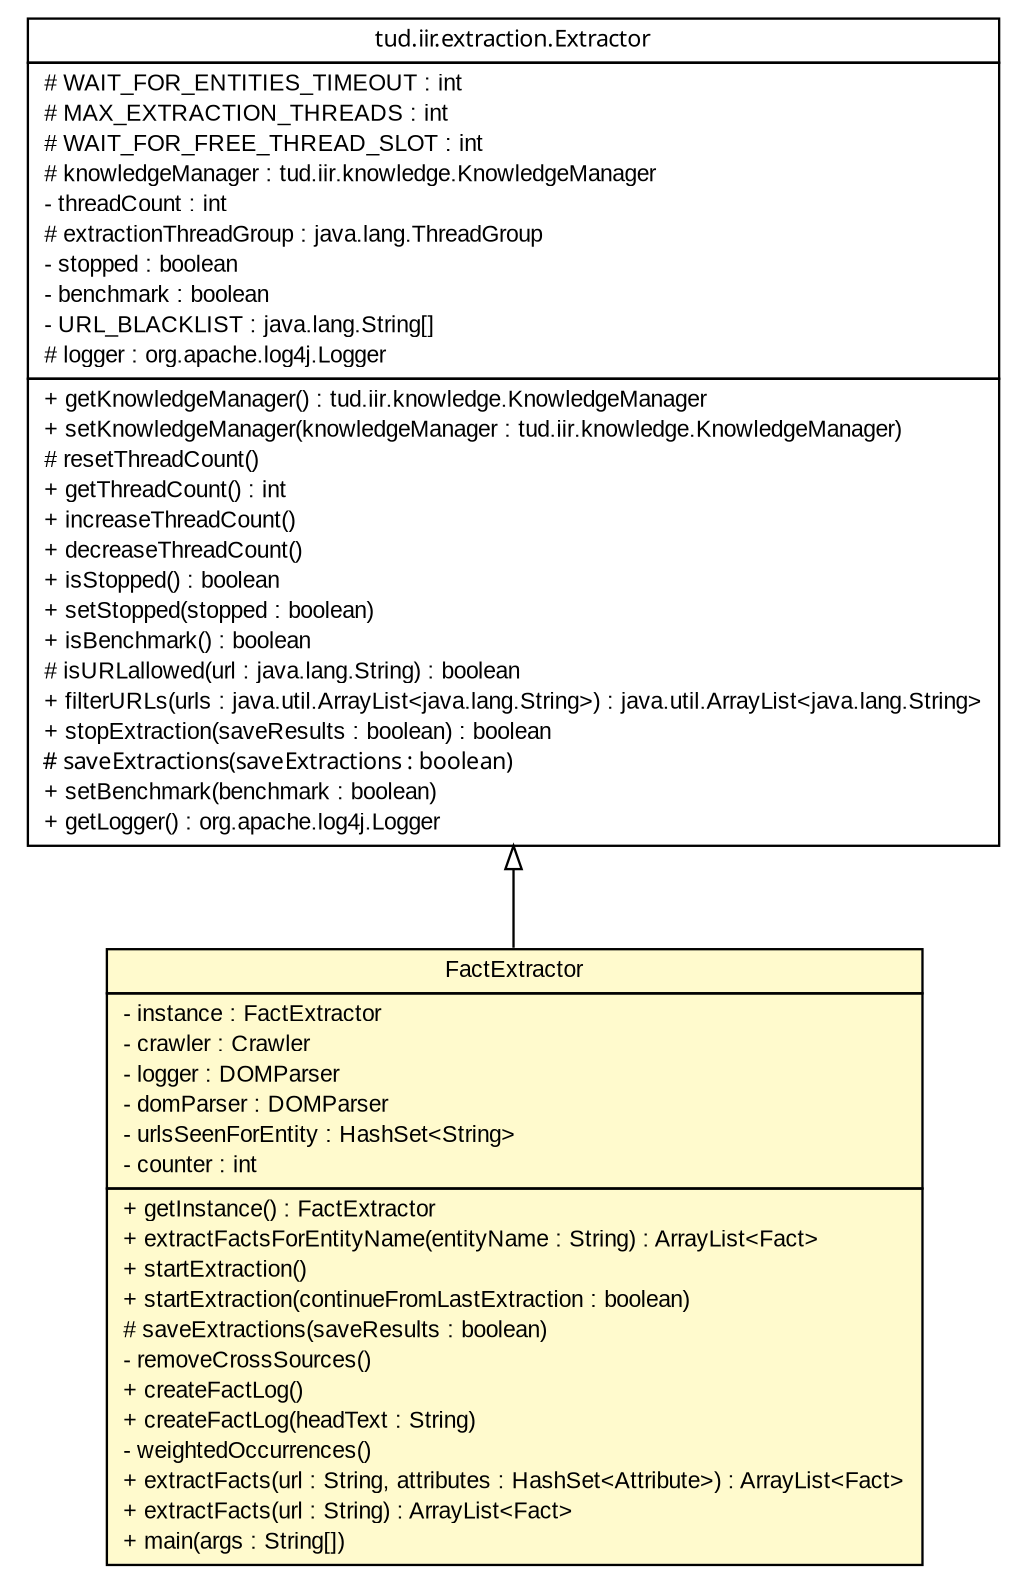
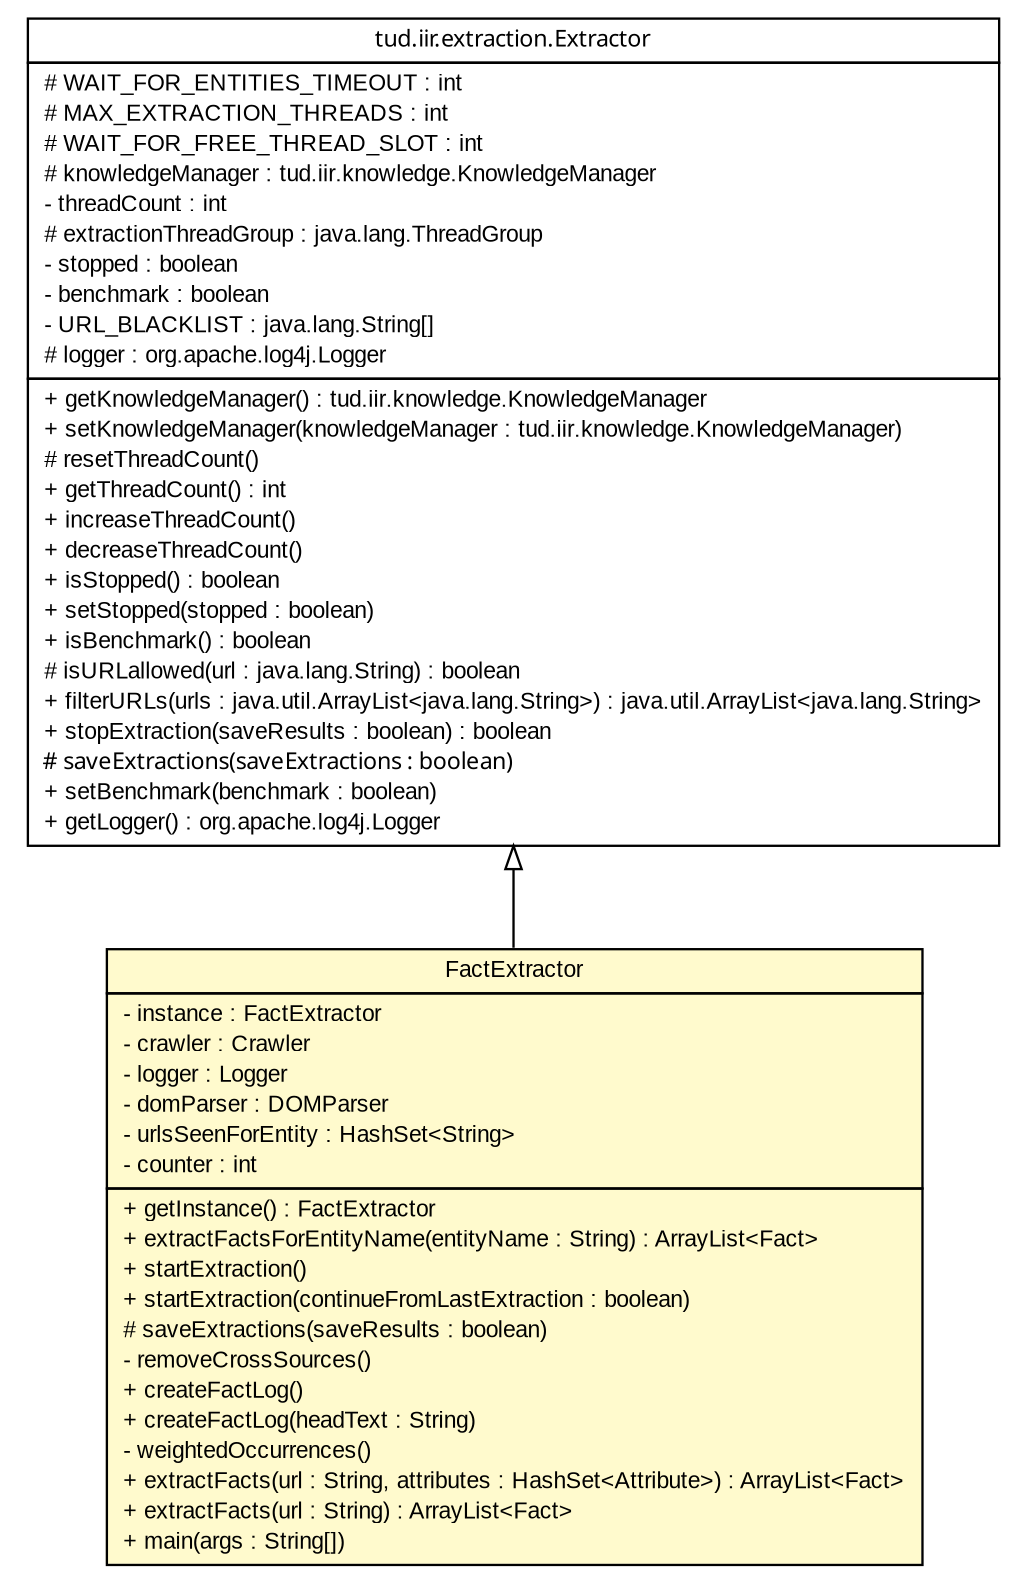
node "FactExtractor": text "- logger : DOMParser" -> "- logger : Logger"
